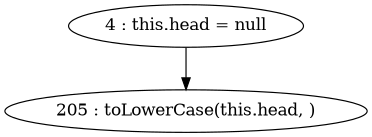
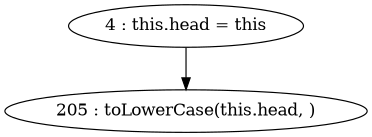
node "4 : this.head = null": label "4 : this.head = null" -> "4 : this.head = this"
